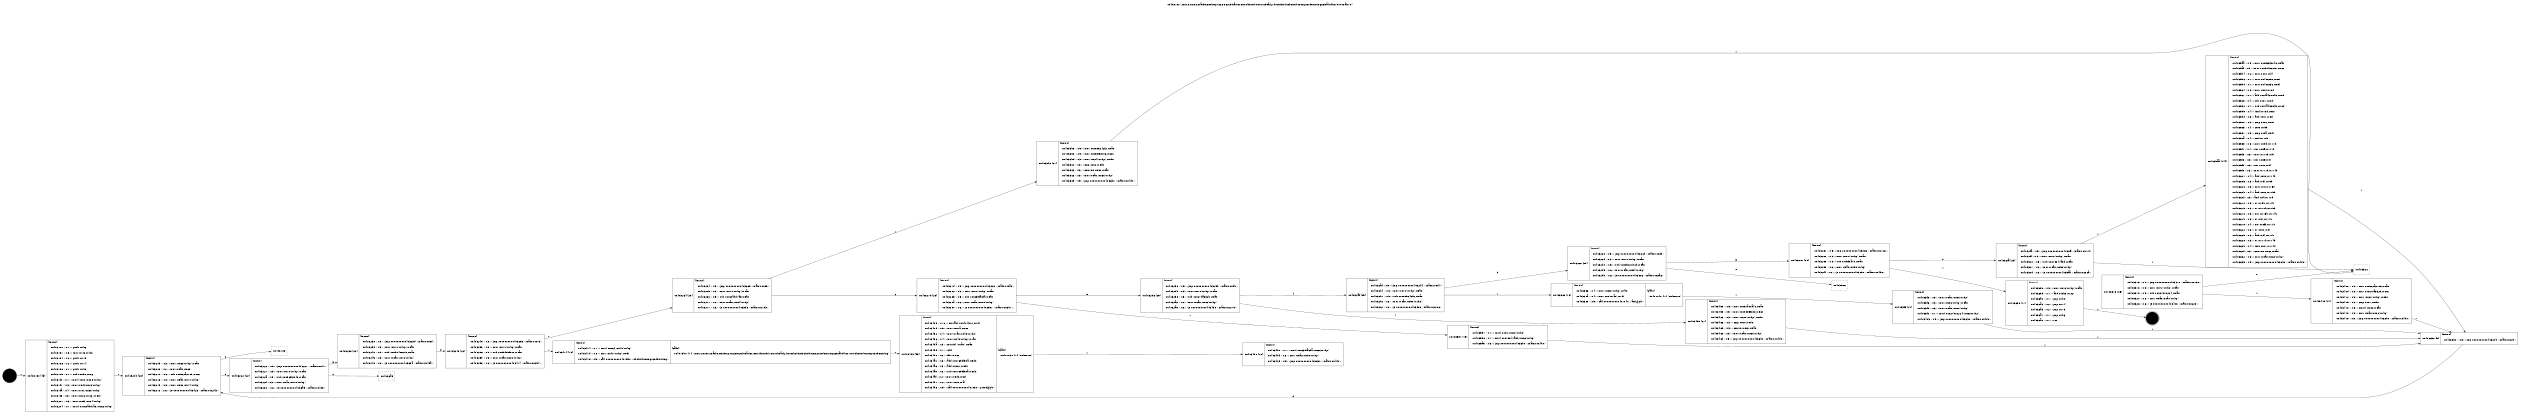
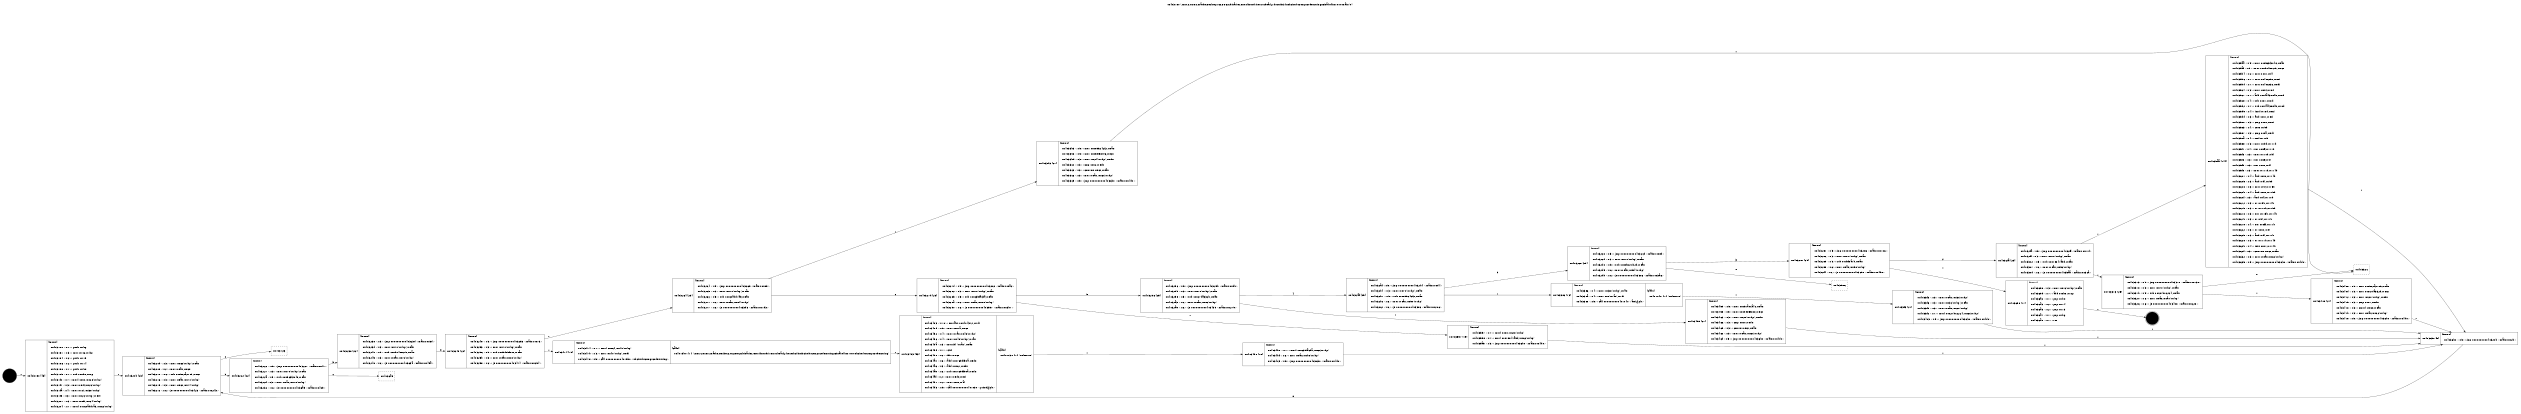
edge "0x4032fa [25]" -> "0x40332c": now "0x4032fa [25]" -> "0x403313 [25]"
edge "0x4034b8 [18]" -> "0x4036b0 [5]": added, label "1"
